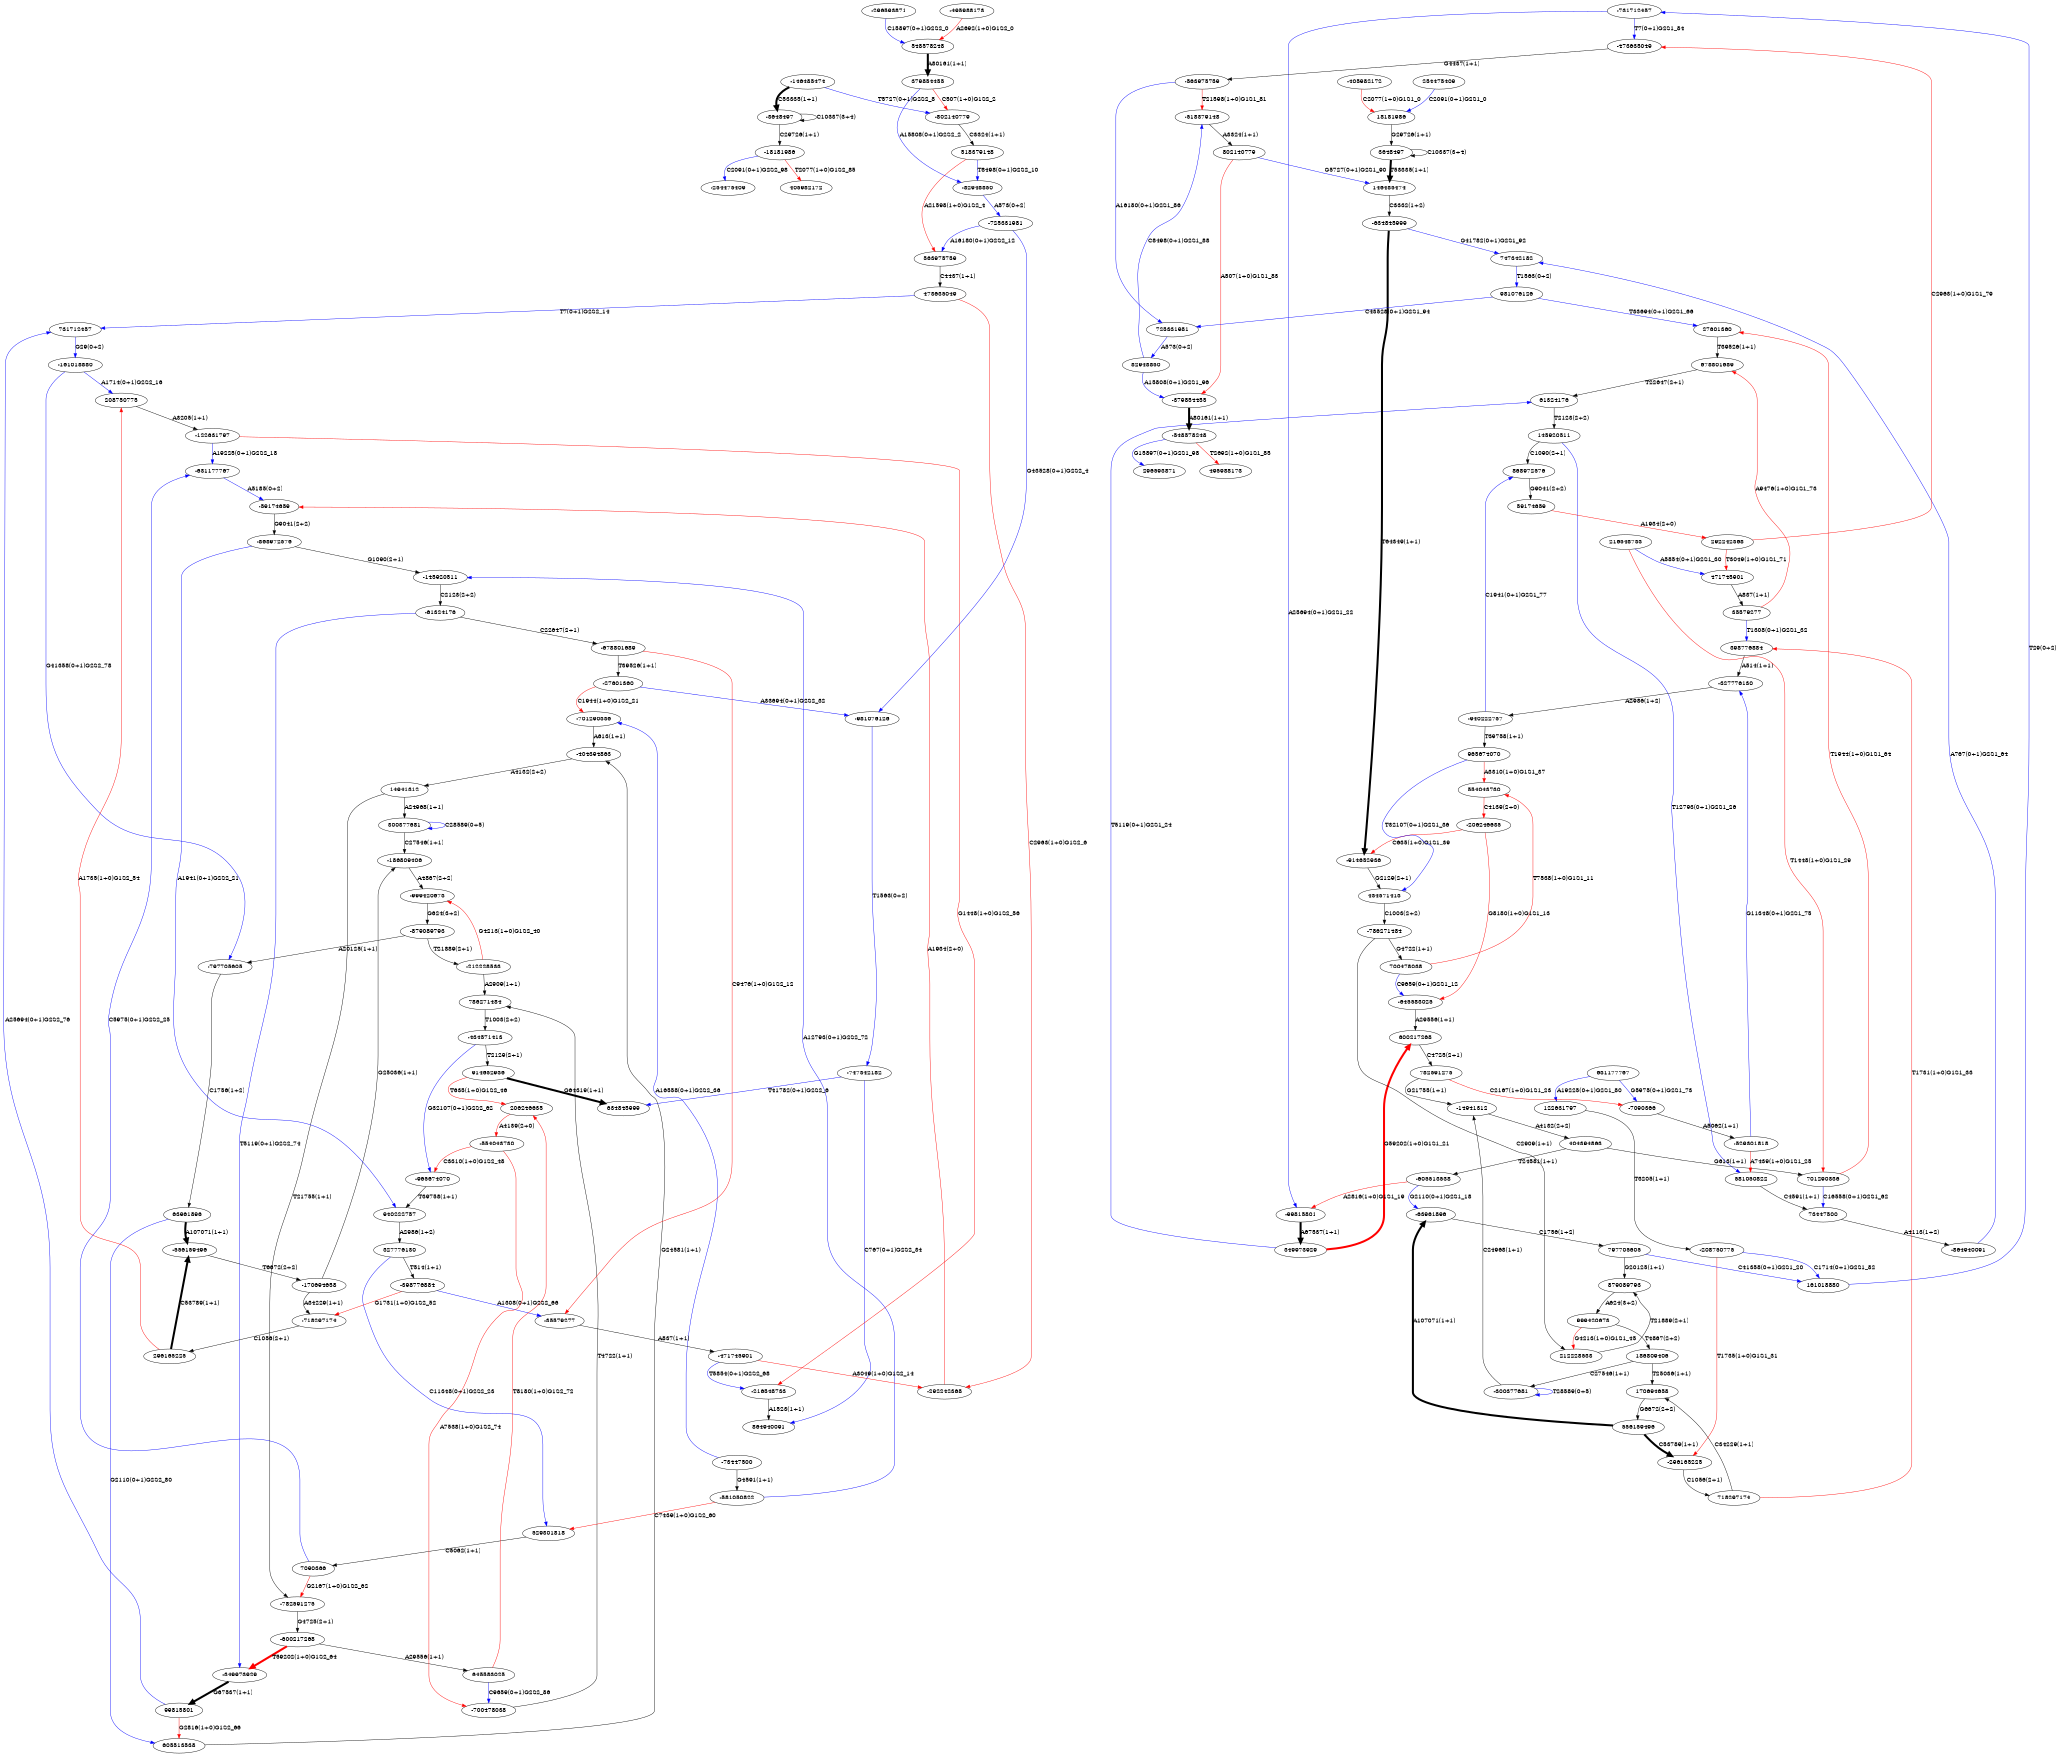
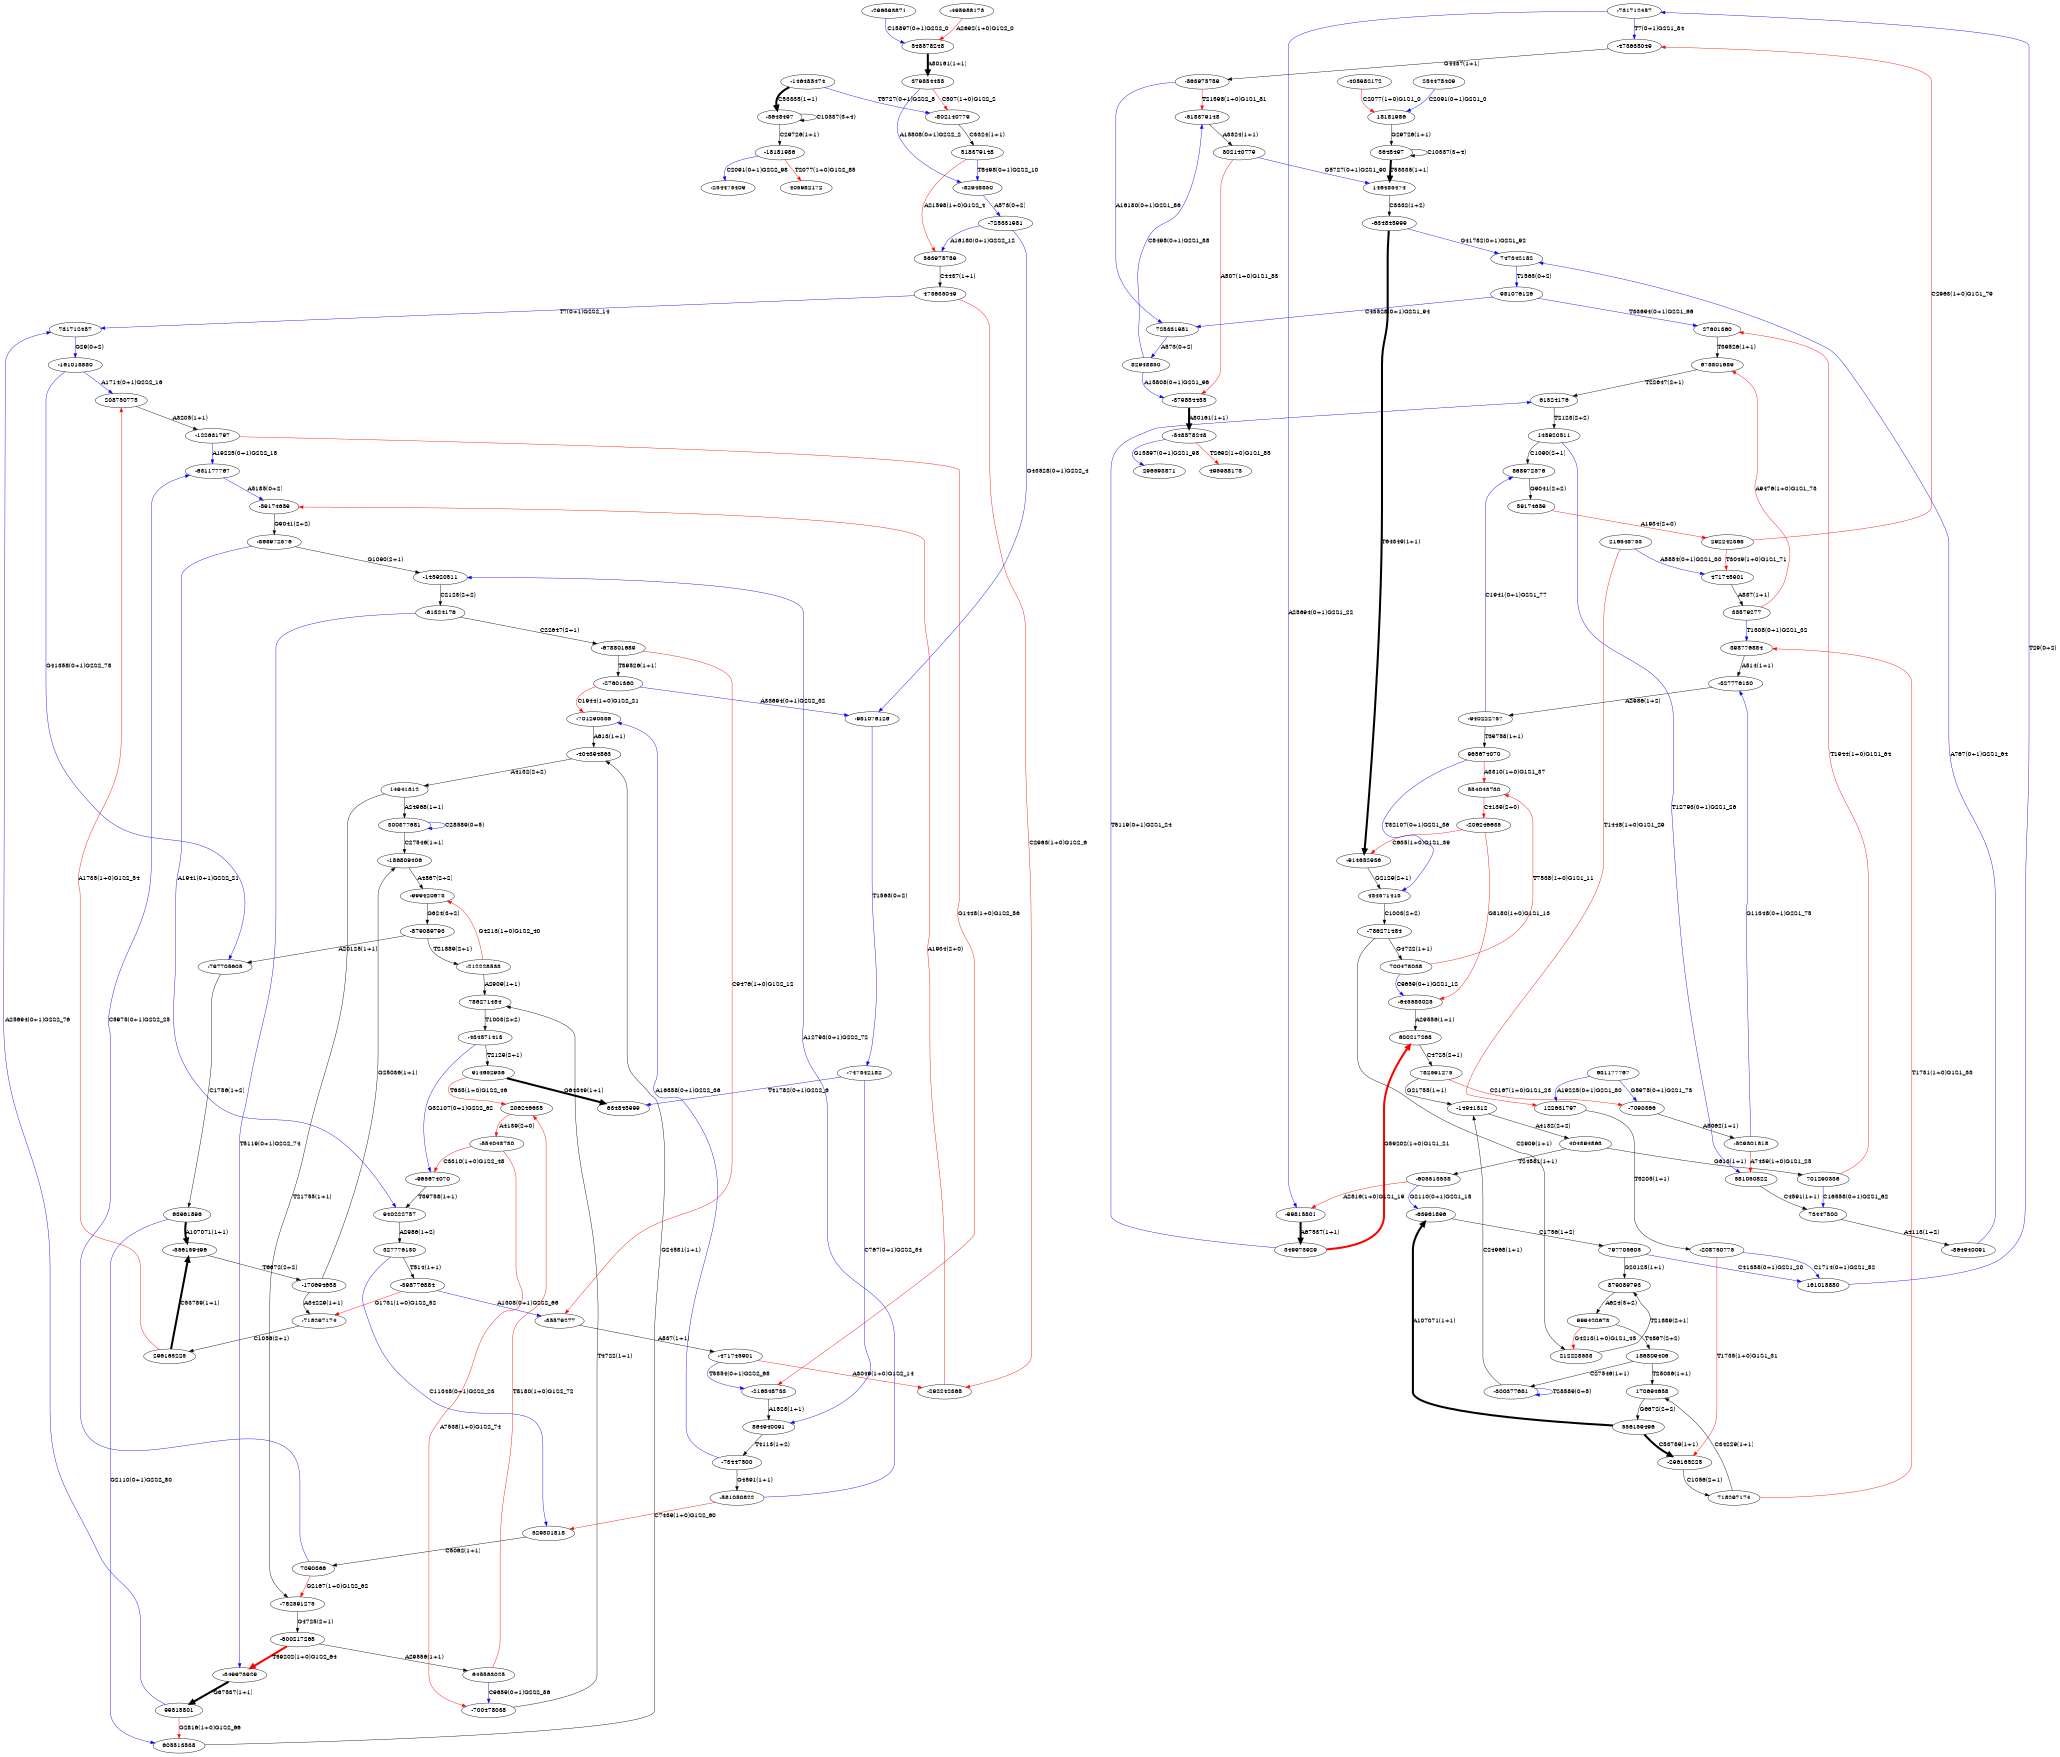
edge "216548733" -> "701290336": now "216548733" -> "122631797"
edge "914652936" -> "634845999": label "G64319(1+1)" -> "G64349(1+1)"
edge "864940091" -> "-73447500": added, label "T4113(1+2)"
